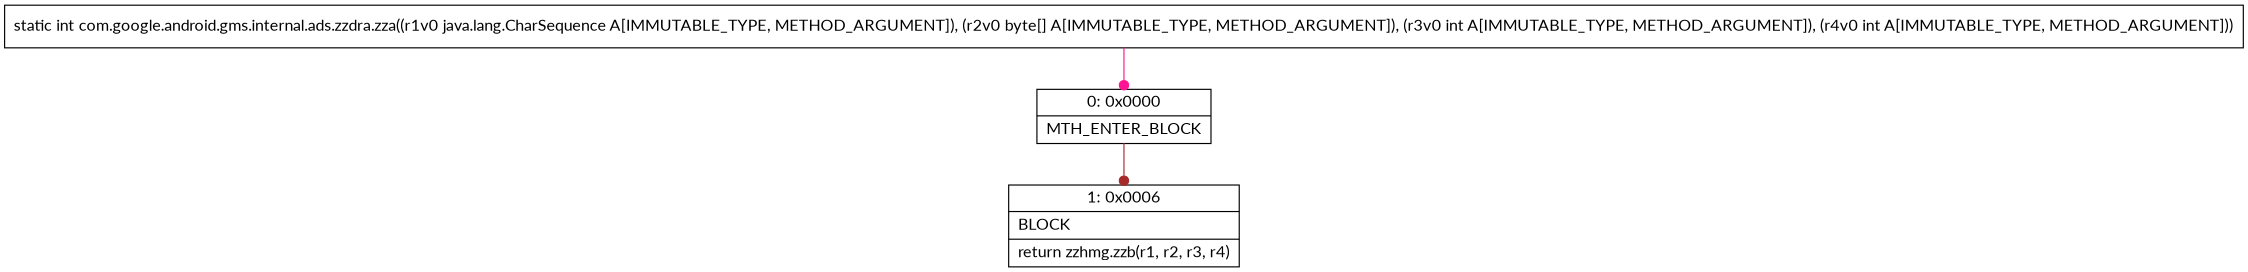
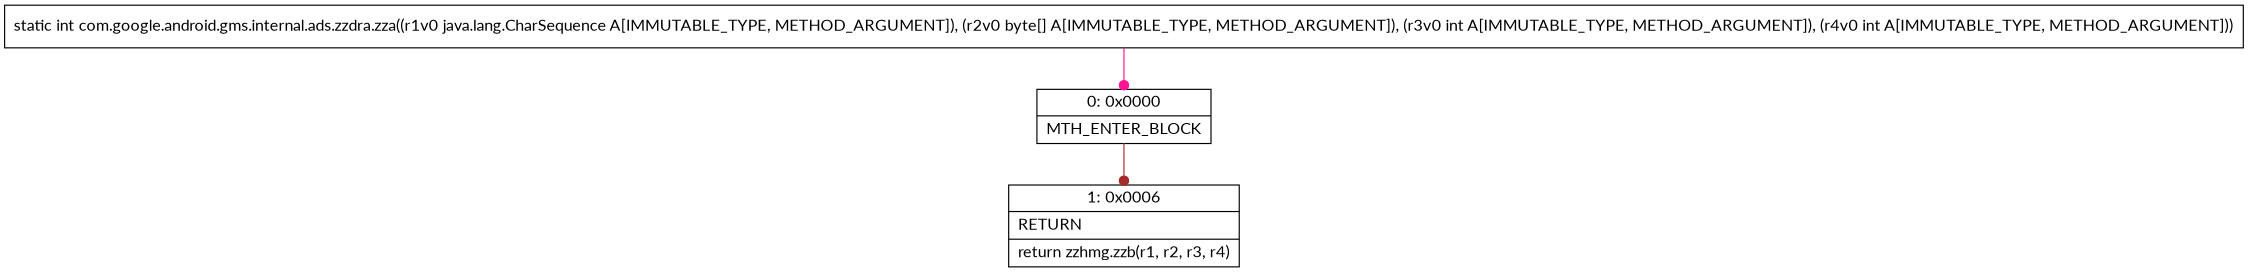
node "1: 0x0006": text "BLOCK" -> "RETURN"
